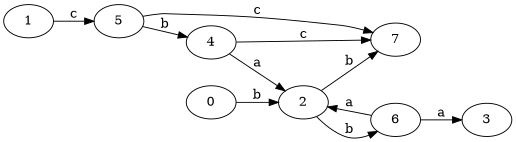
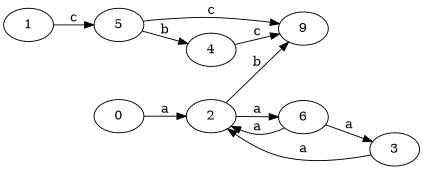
node "7": label "7" -> "9"
edge "4" -> "2": now "3" -> "2"
edge "0" -> "2": label "b" -> "a"
edge "2" -> "6": label "b" -> "a"
